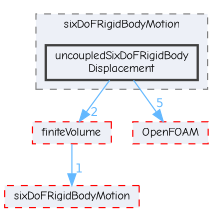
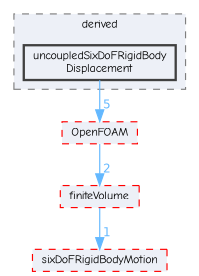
cluster "sixDoFRigidBodyMotion": label "sixDoFRigidBodyMotion" -> "derived"
edge "uncoupledSixDoFRigidBody Displacement" -> "finiteVolume": now "OpenFOAM" -> "finiteVolume"
